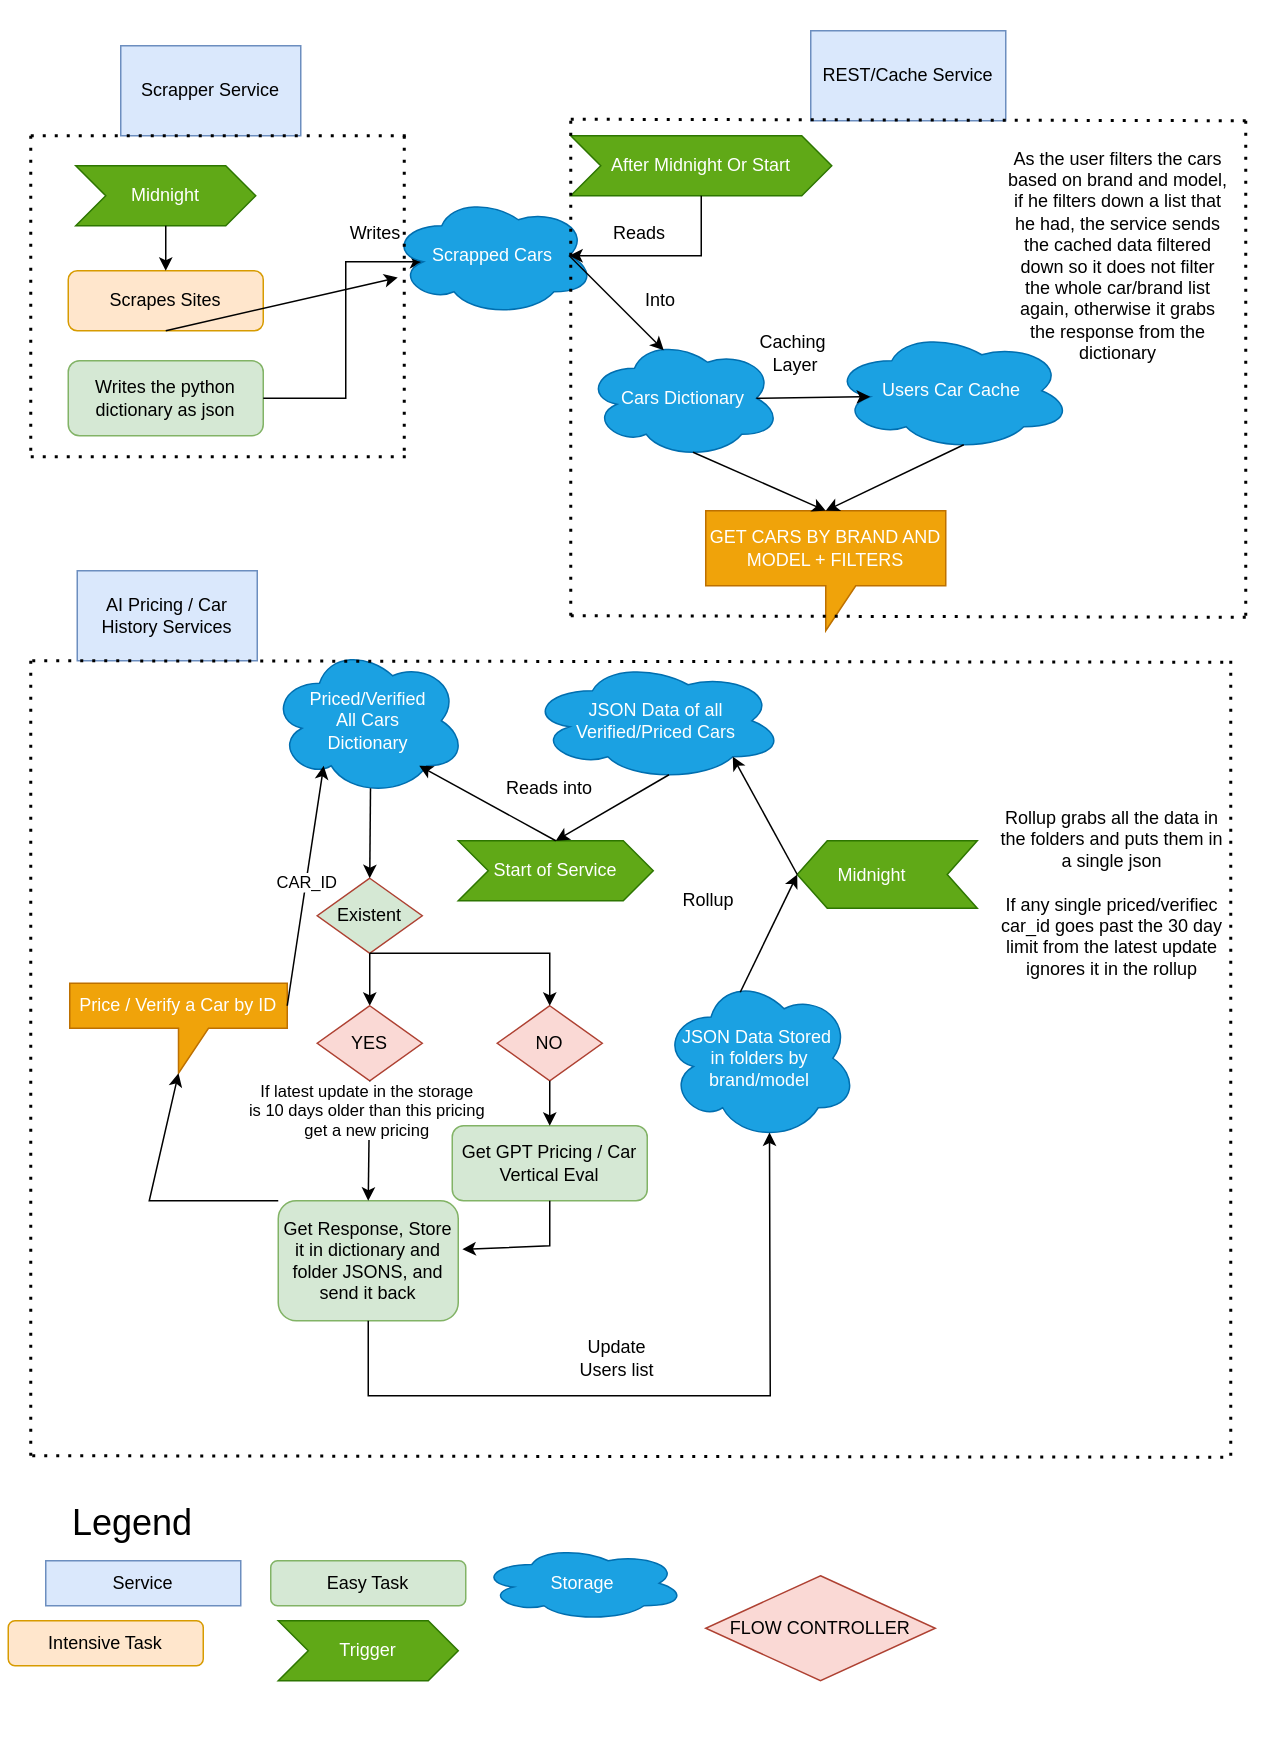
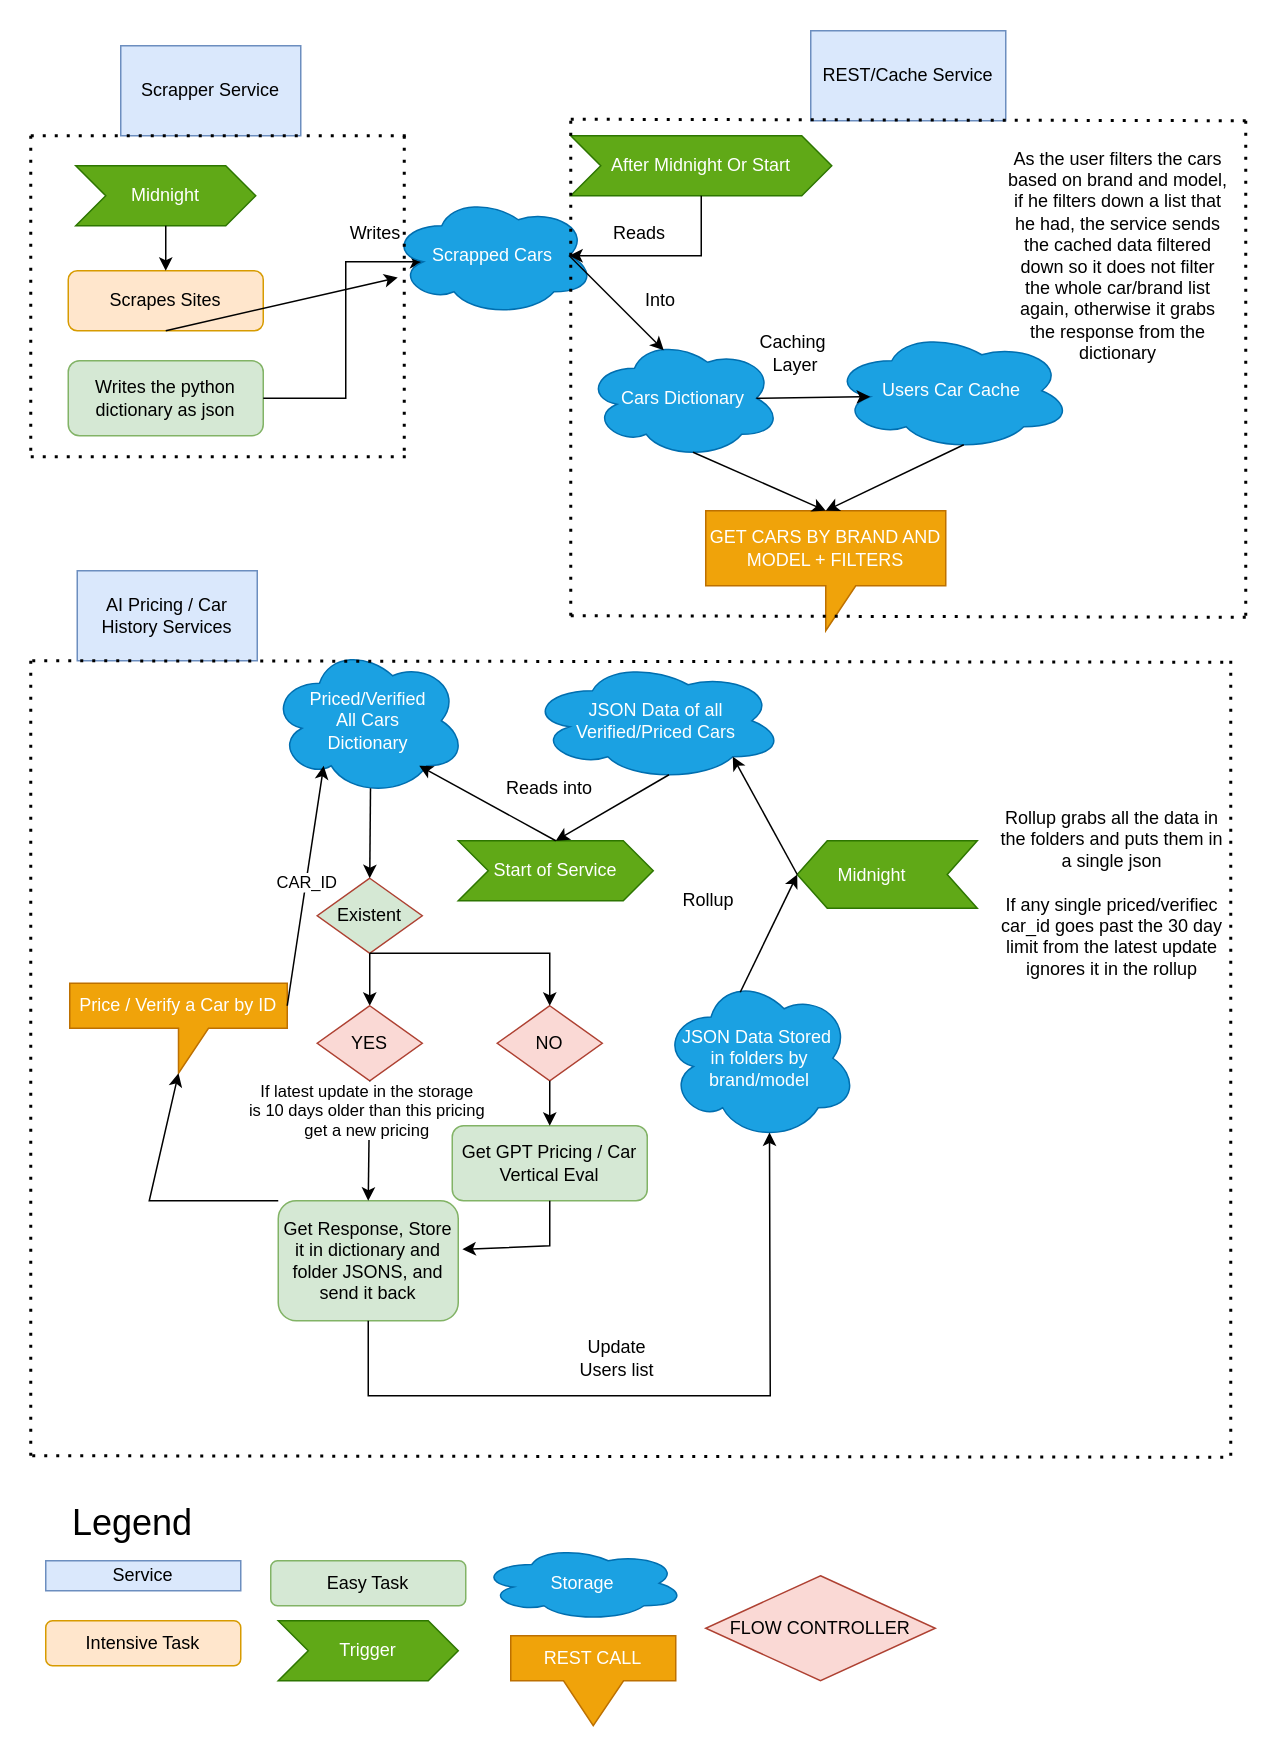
node "Service": size 195x45 -> 195x30
node "Intensive Task": moved (106, 1643) -> (143, 1643)
node "REST CALL": added
